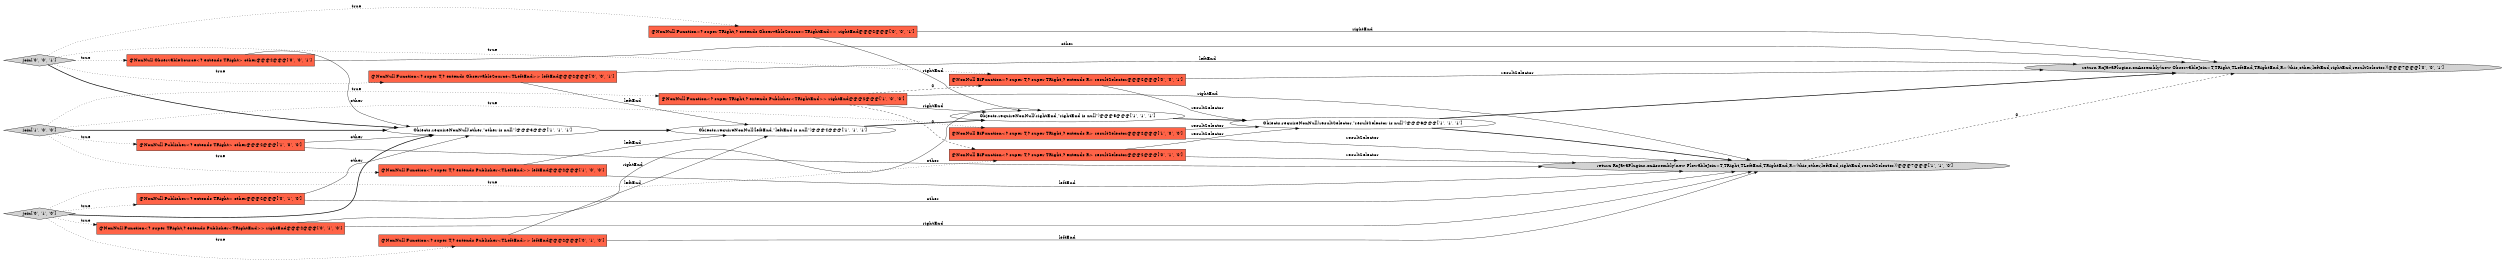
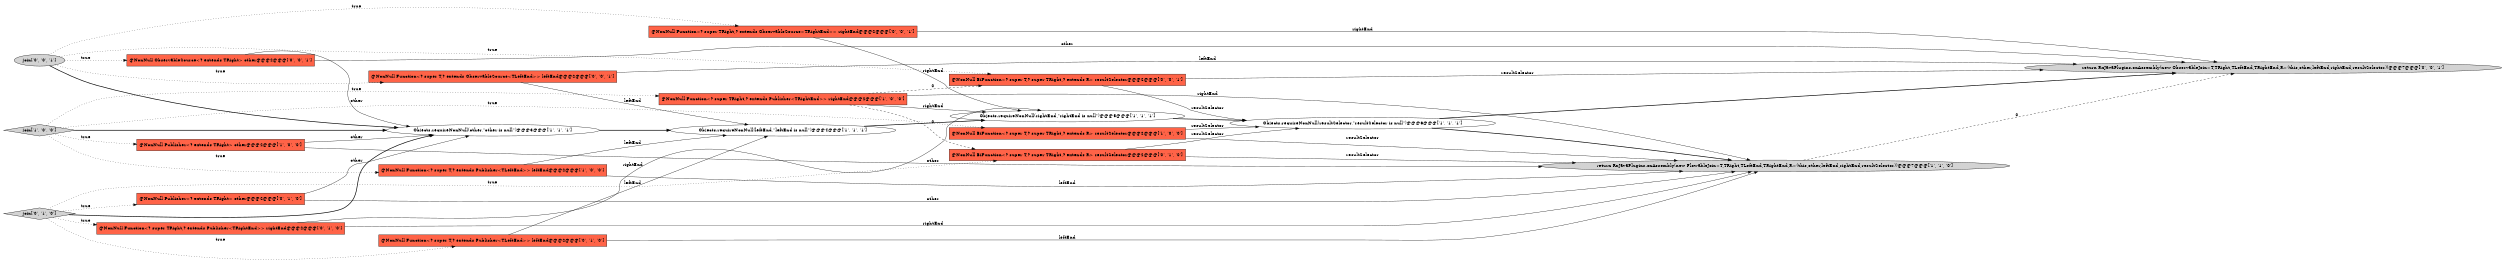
node "join['0', '0', '1']": shape diamond -> ellipse
